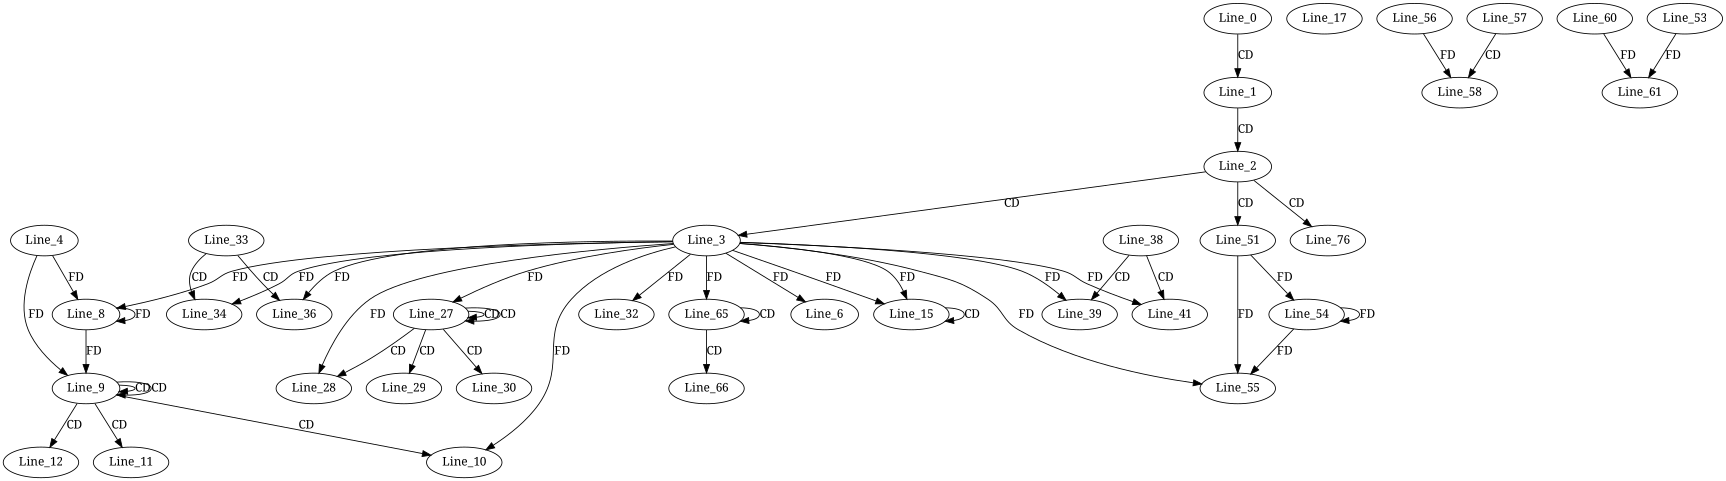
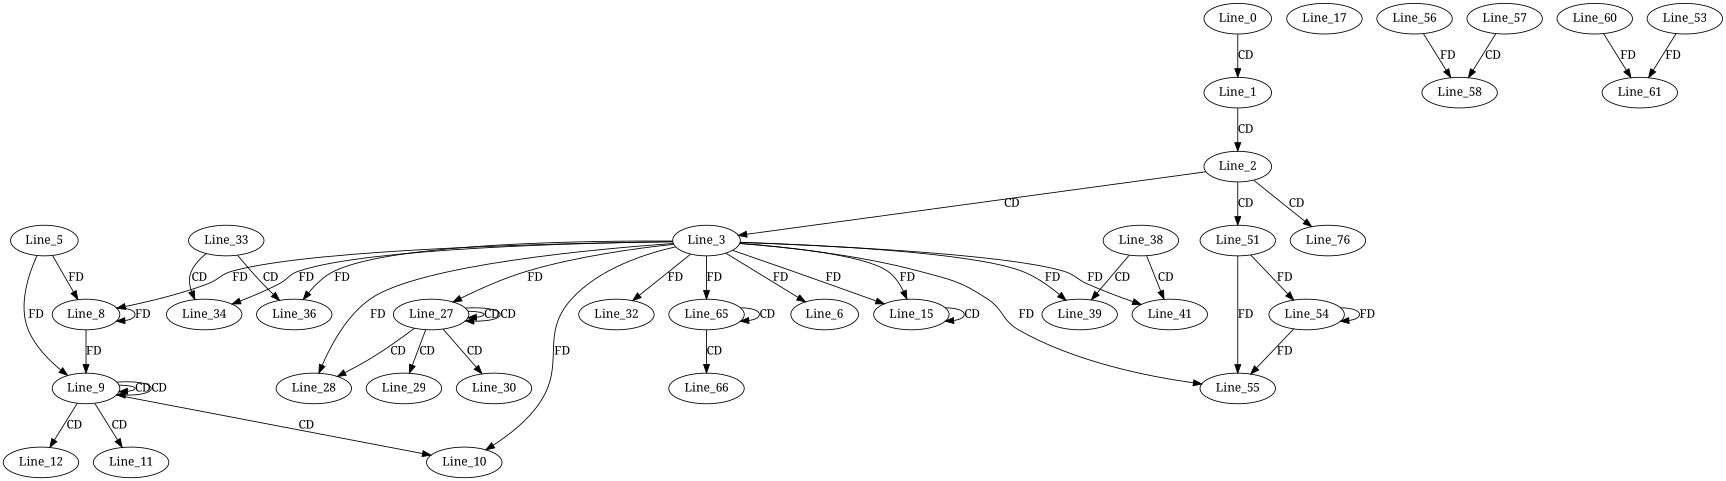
node "Line_4": label "Line_4" -> "Line_5"
